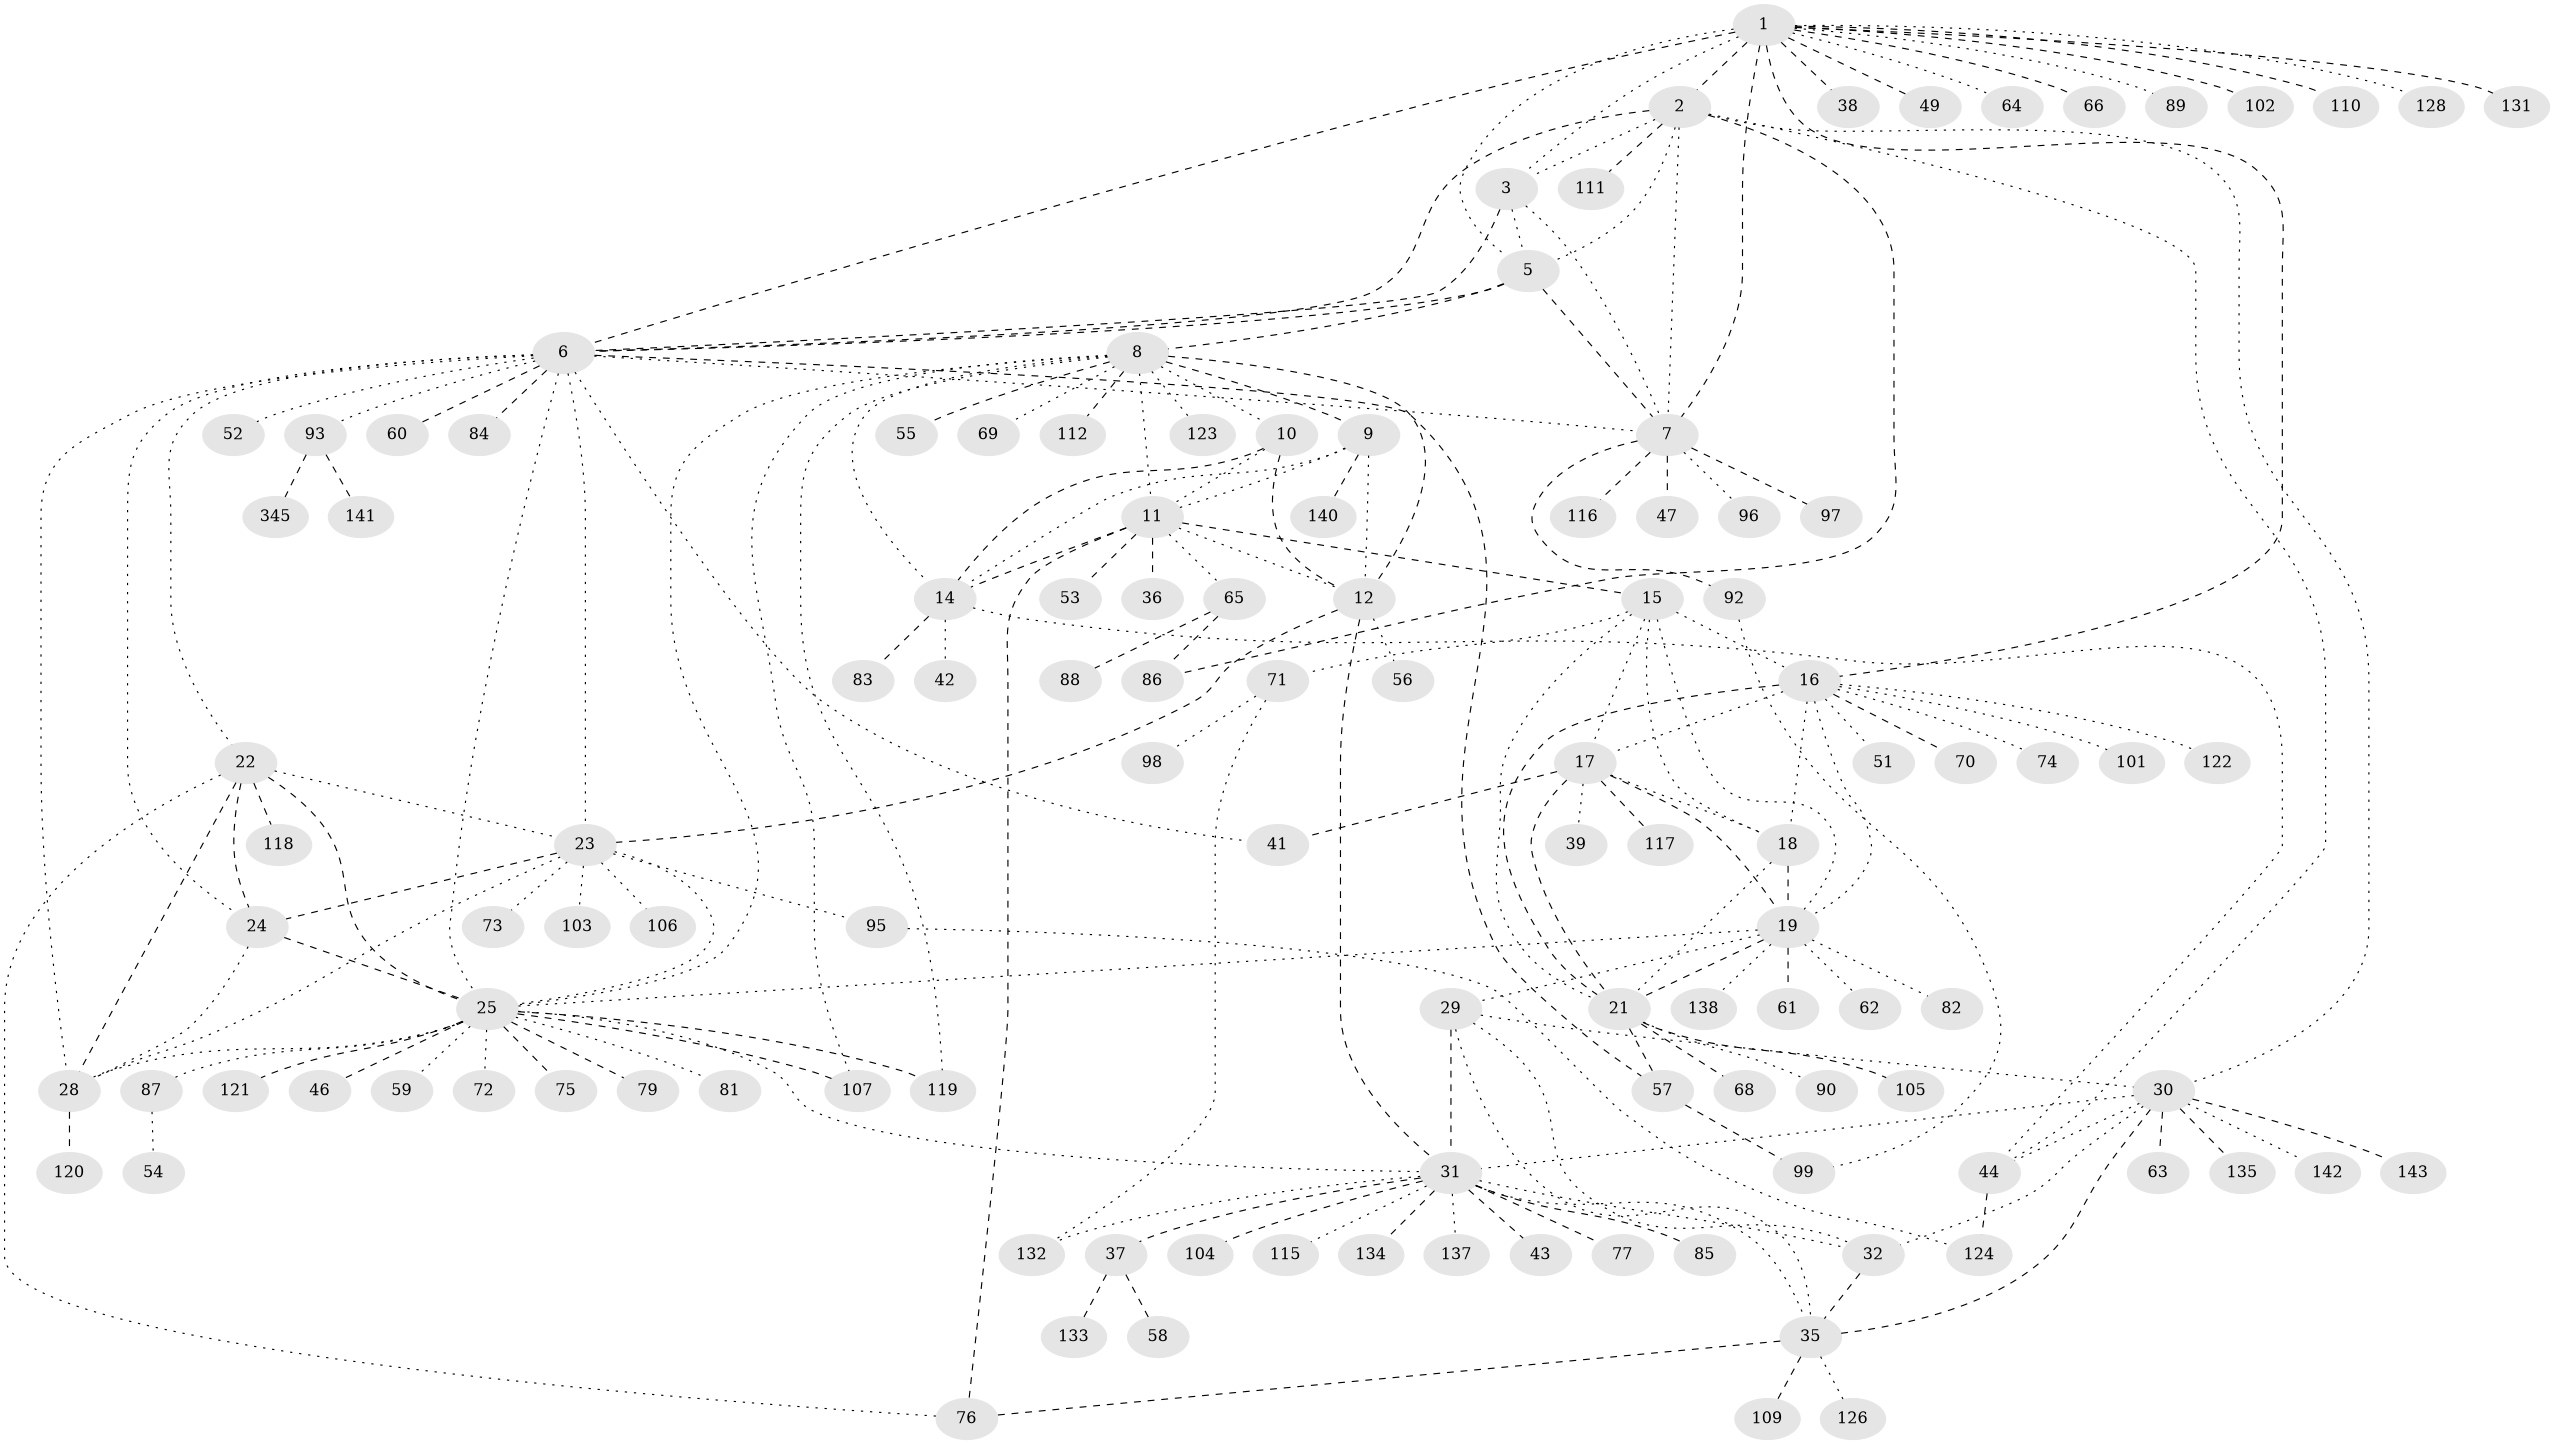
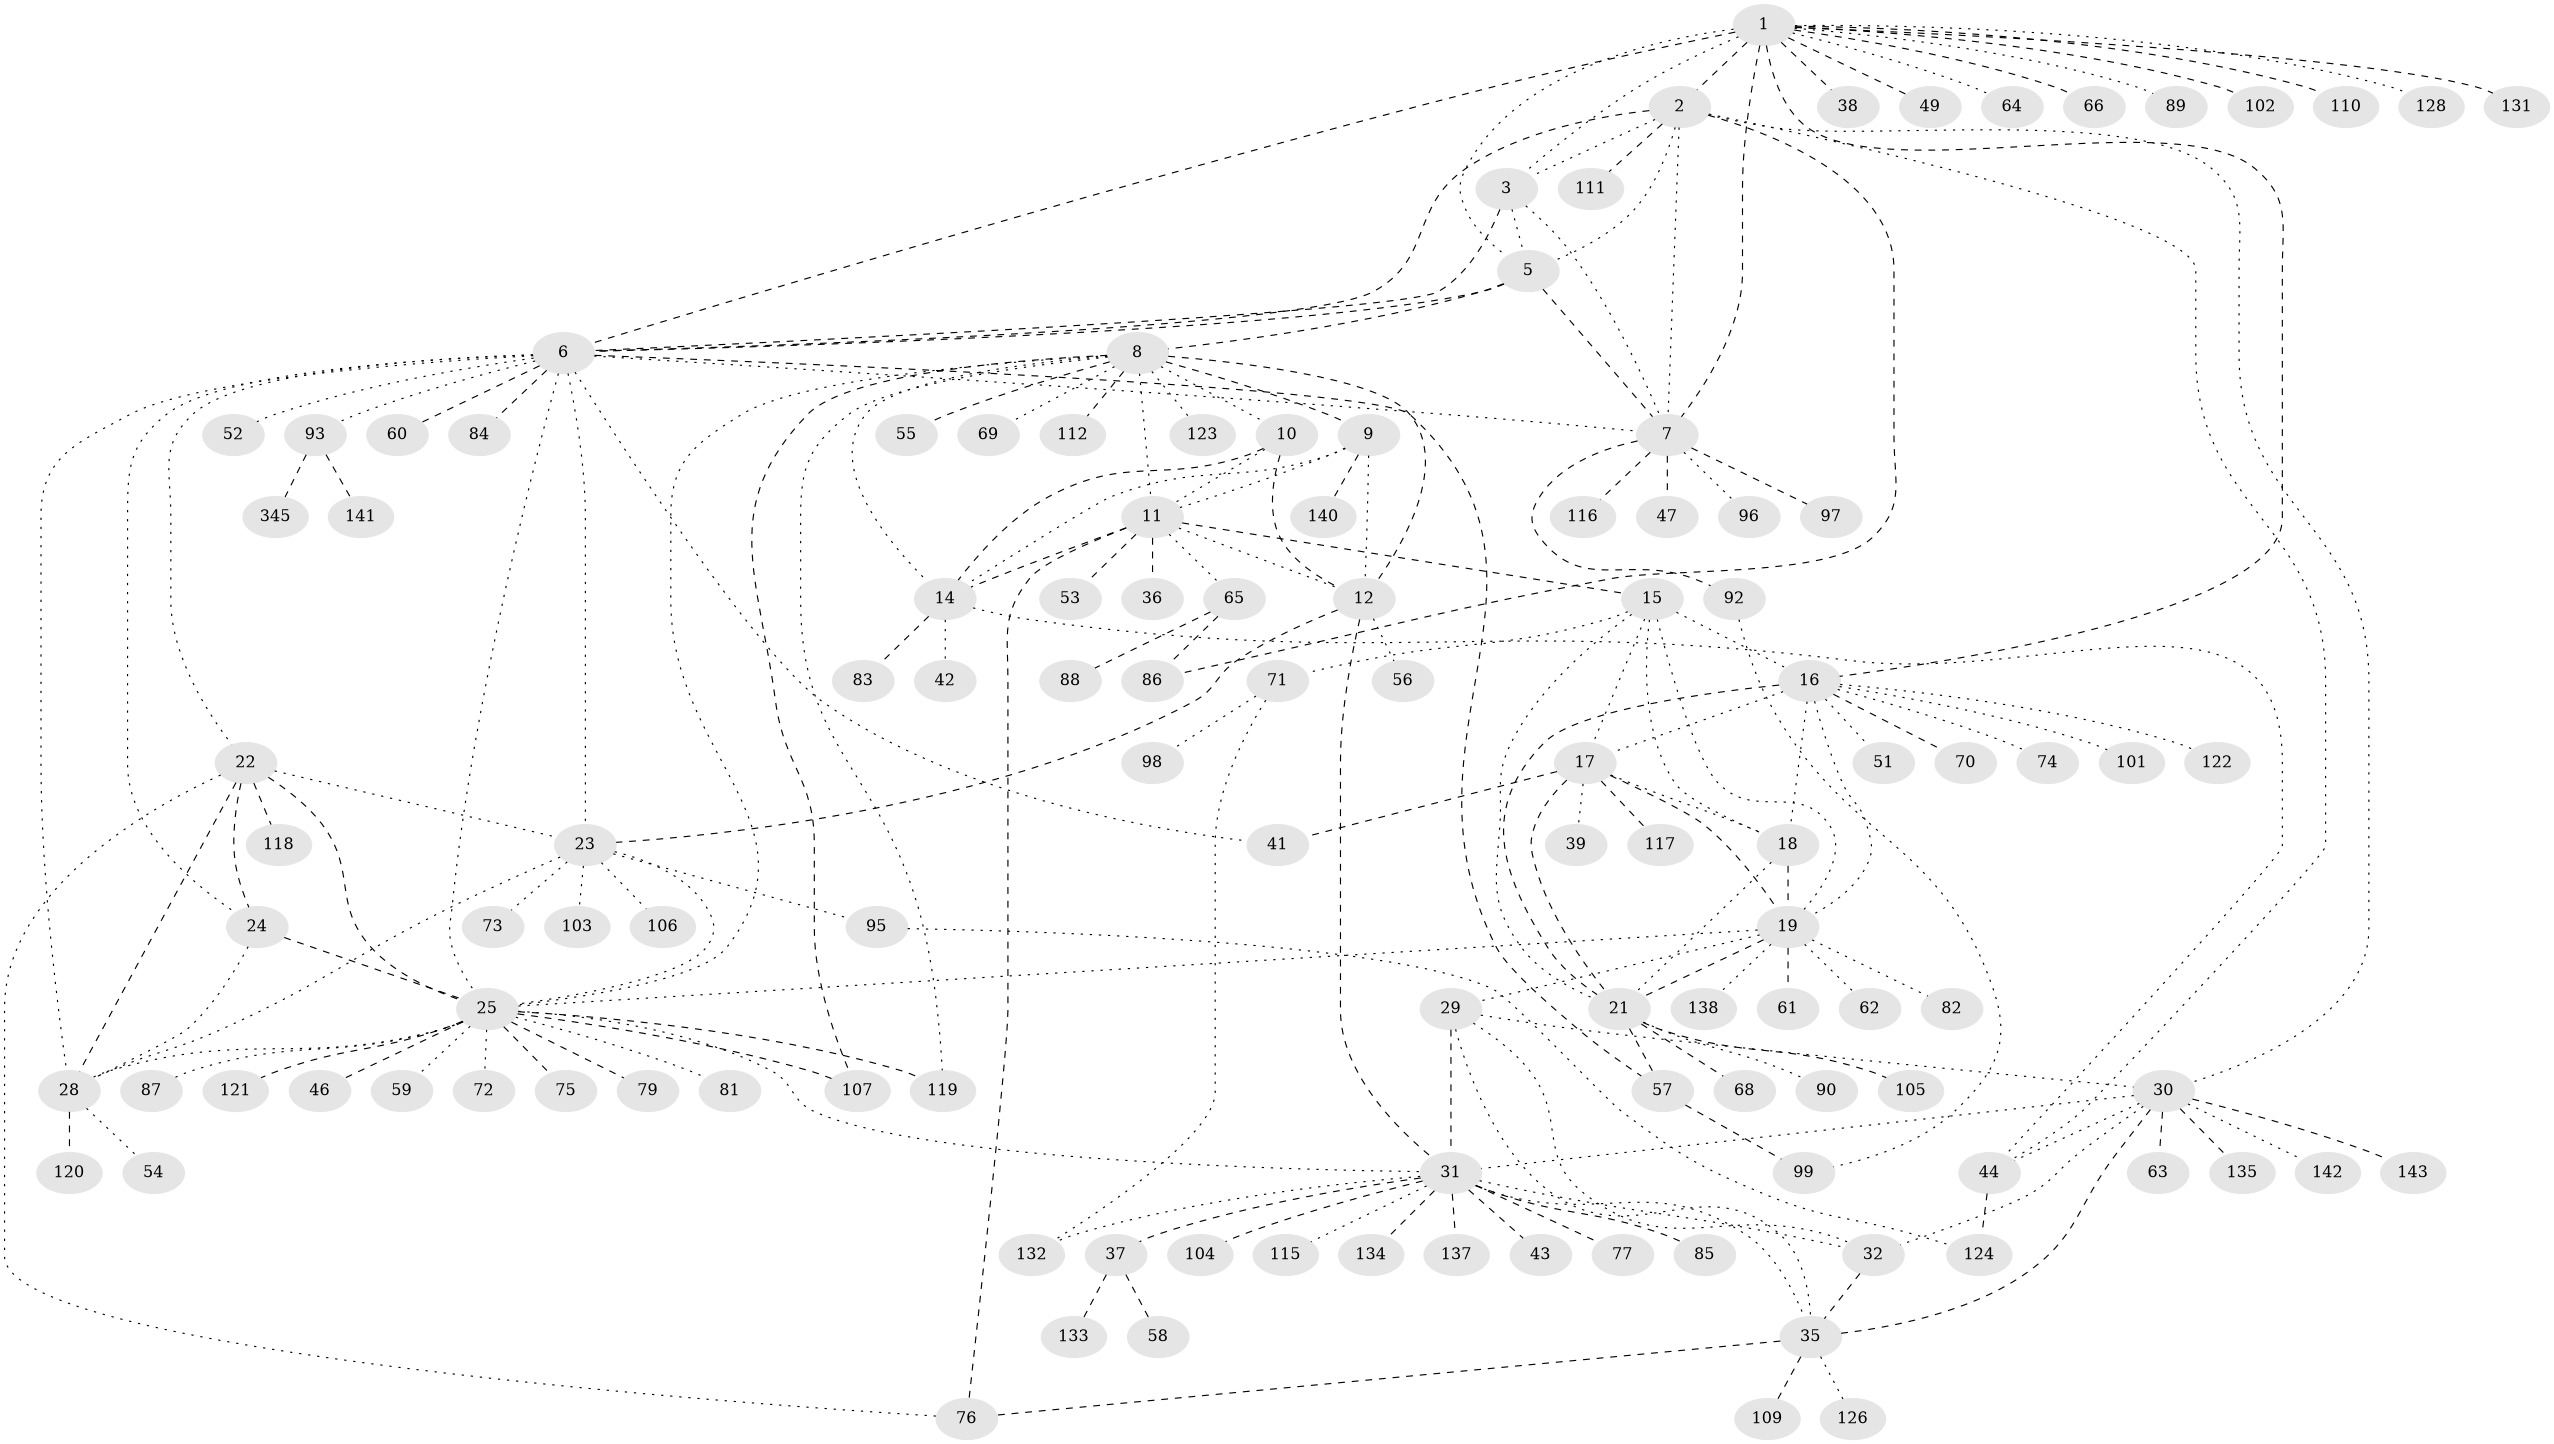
edge "8" -- "107": style dotted -> dashed
edge "23" -- "24": removed
edge "87" -- "54": now "28" -- "54"
edge "31" -- "137": style dotted -> dashed
